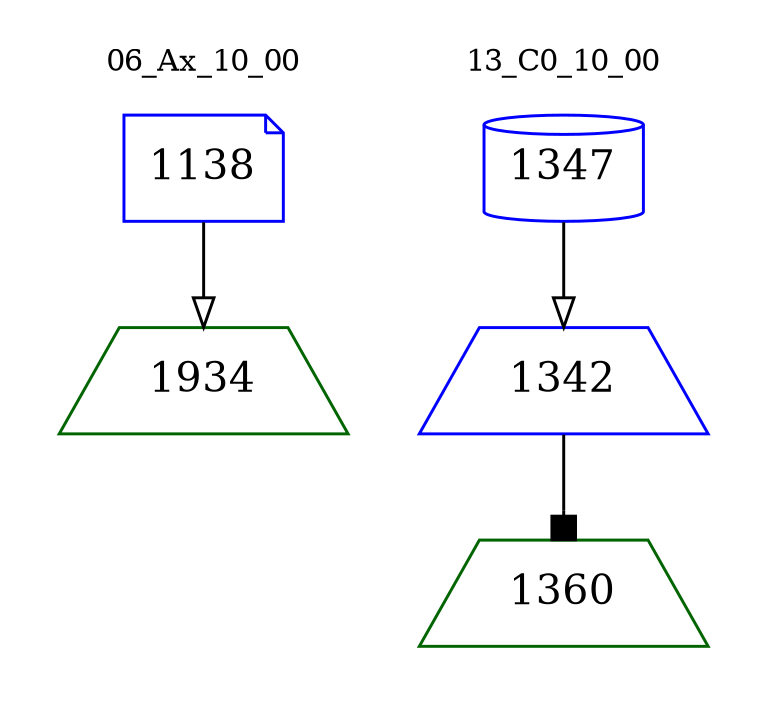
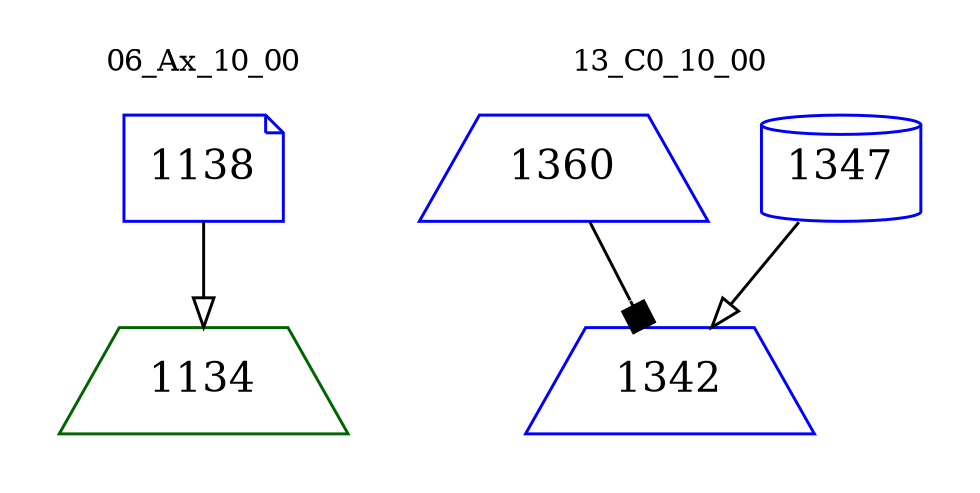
node "1934": label "1934" -> "1134"
edge "1342" -> "1360": reversed
node "1360": color darkgreen -> blue
